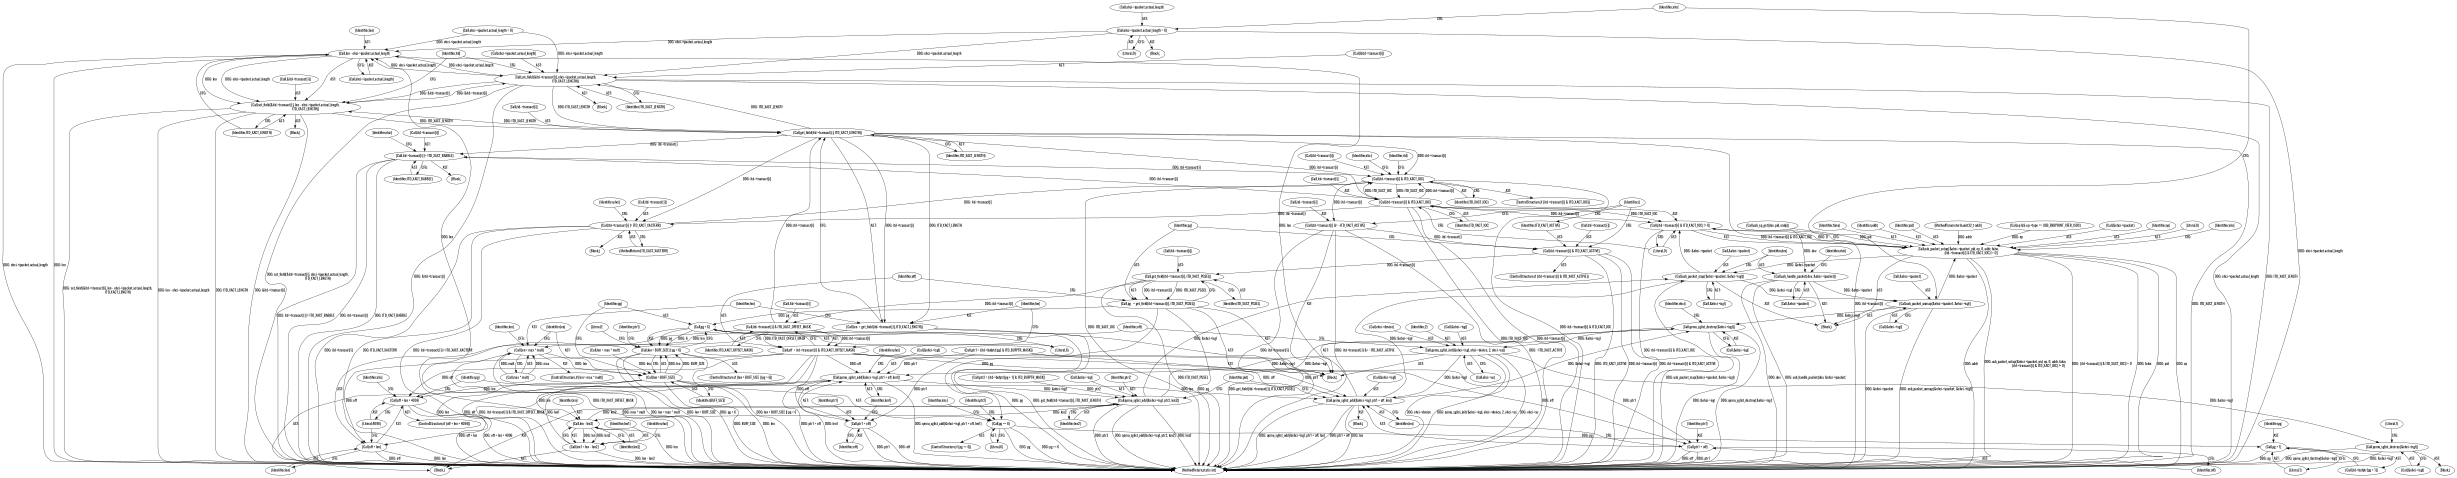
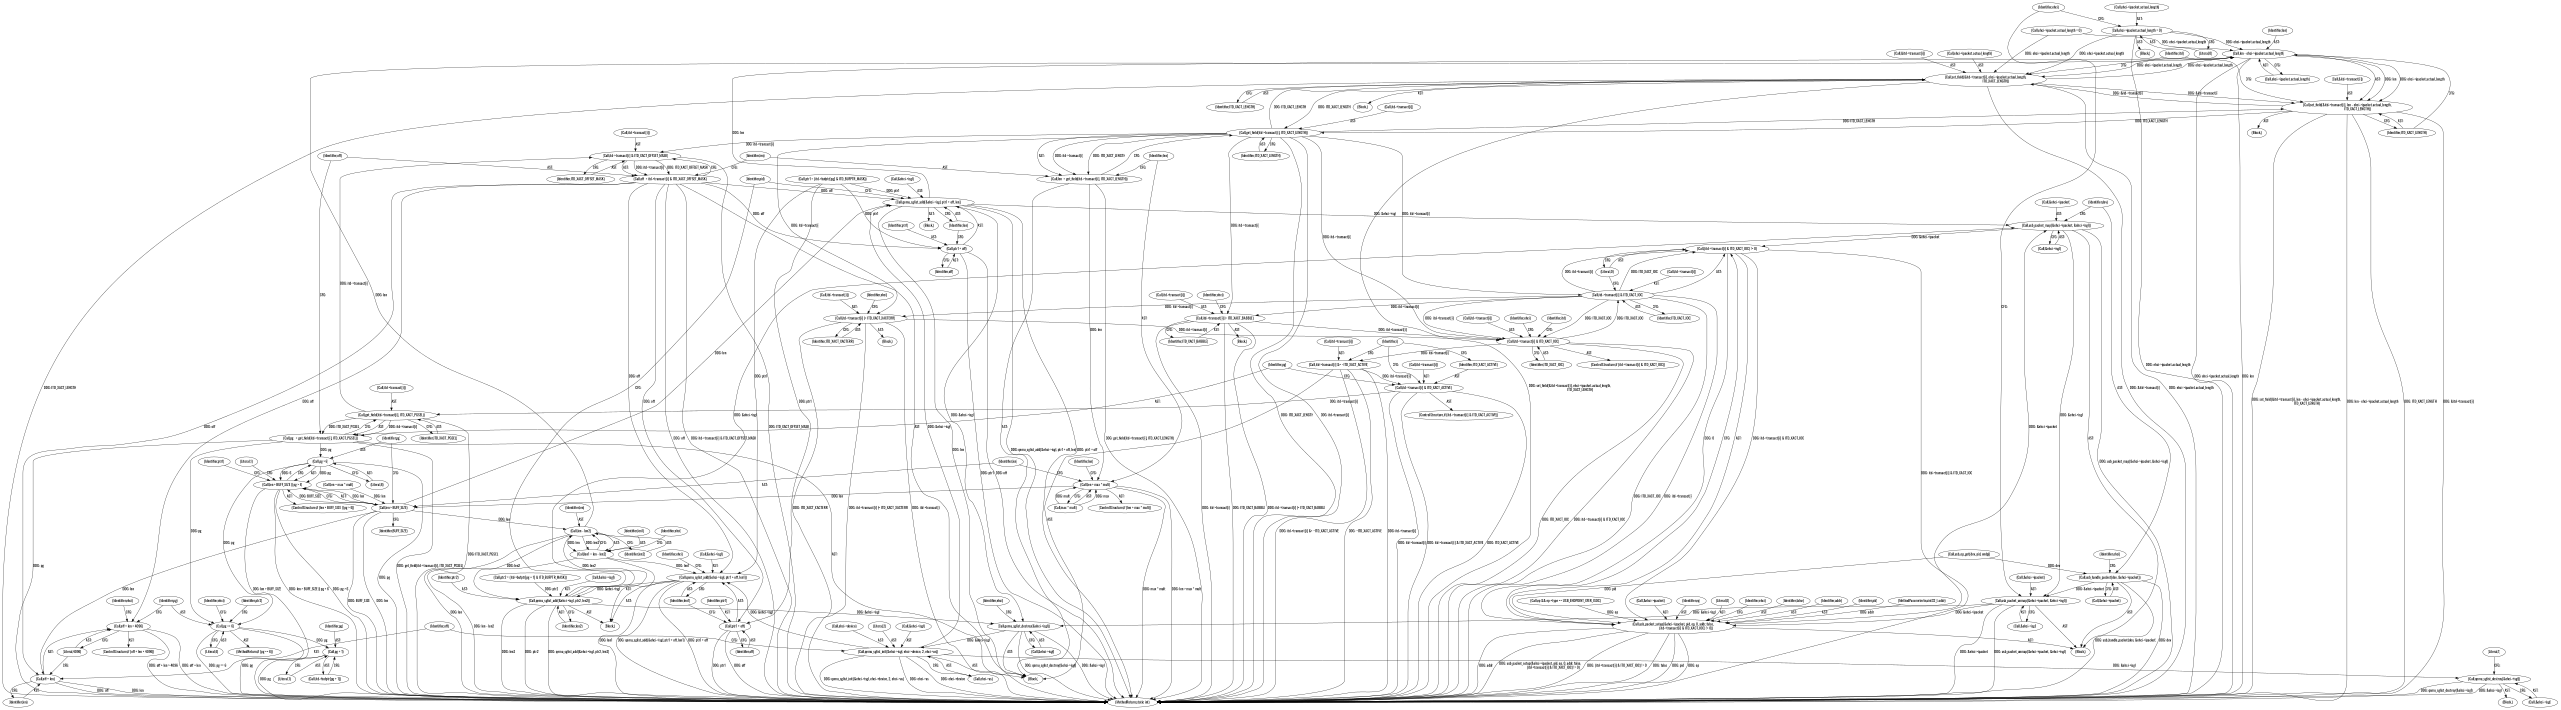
edge "(Call,itd->transact[i] & ITD_XACT_OFFSET_MASK)" -> "(Call,get_field(itd->transact[i], ITD_XACT_LENGTH))": reversed
node "(MethodReturn,ITD_XACT_XACTERR)": label "(MethodReturn,ITD_XACT_XACTERR)" -> "(Identifier,ITD_XACT_XACTERR)"
node "(Identifier,2)": label "(Identifier,2)" -> "(Literal,2)"
edge "(Call,len > BUFF_SIZE)" -> "(Call,off + len > 4096)": removed, label "DDG: len"
edge "(Identifier,BUFF_SIZE)" -> "(Call,len > BUFF_SIZE)": removed, label "AST:"
node "(ControlStructure,if (pg == 6))": label "(ControlStructure,if (pg == 6))" -> "(MethodReturn,if (pg == 6))"
edge "(Call,pg > 6)" -> "(Call,pg == 6)": added, label "DDG: pg"
